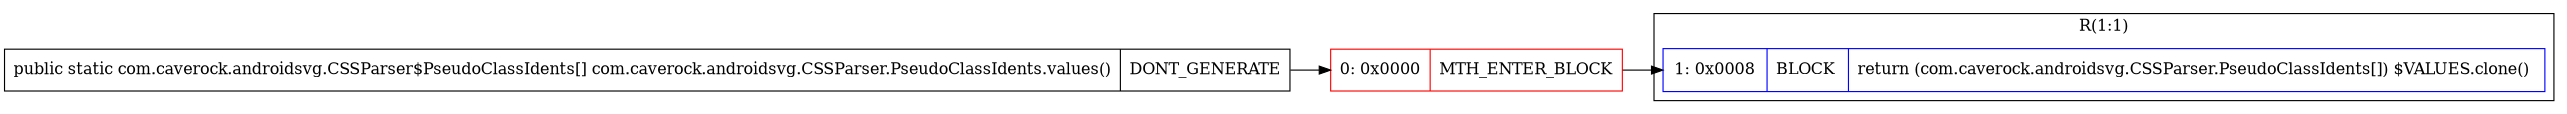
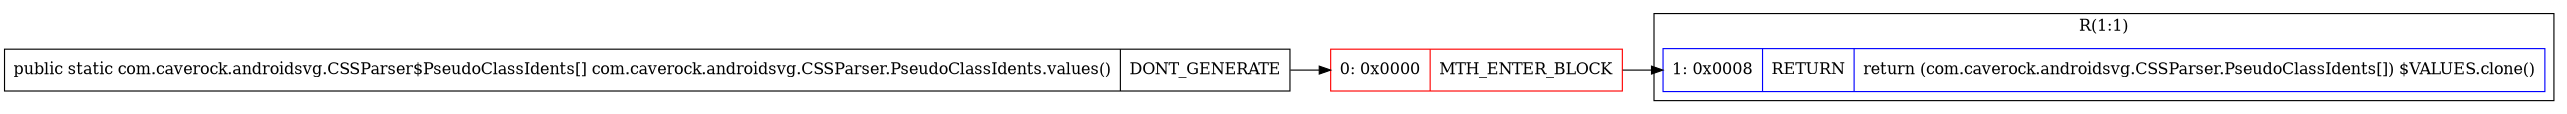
node "1: 0x0008": text "BLOCK" -> "RETURN"
